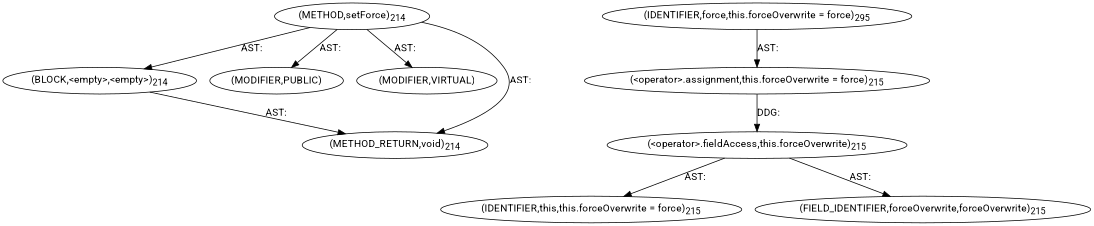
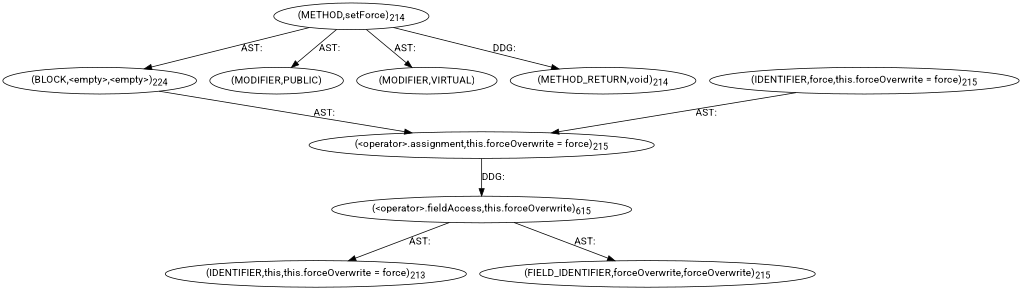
node "(IDENTIFIER,force,this.forceOverwrite = force)": text "295" -> "215"
node "(BLOCK,<empty>,<empty>)": text "214" -> "224"
edge "(METHOD,setForce)" -> "(METHOD_RETURN,void)": label "AST: " -> "DDG: "
edge "(BLOCK,<empty>,<empty>)" -> "(METHOD_RETURN,void)": now "(BLOCK,<empty>,<empty>)" -> "(<operator>.assignment,this.forceOverwrite = force)"
node "(<operator>.fieldAccess,this.forceOverwrite)": text "215" -> "615"
node "(IDENTIFIER,this,this.forceOverwrite = force)": text "215" -> "213"
